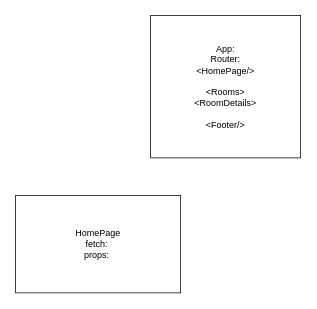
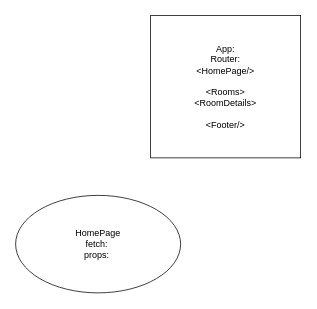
node "HomePage fetch: props:": shape rectangle -> ellipse
